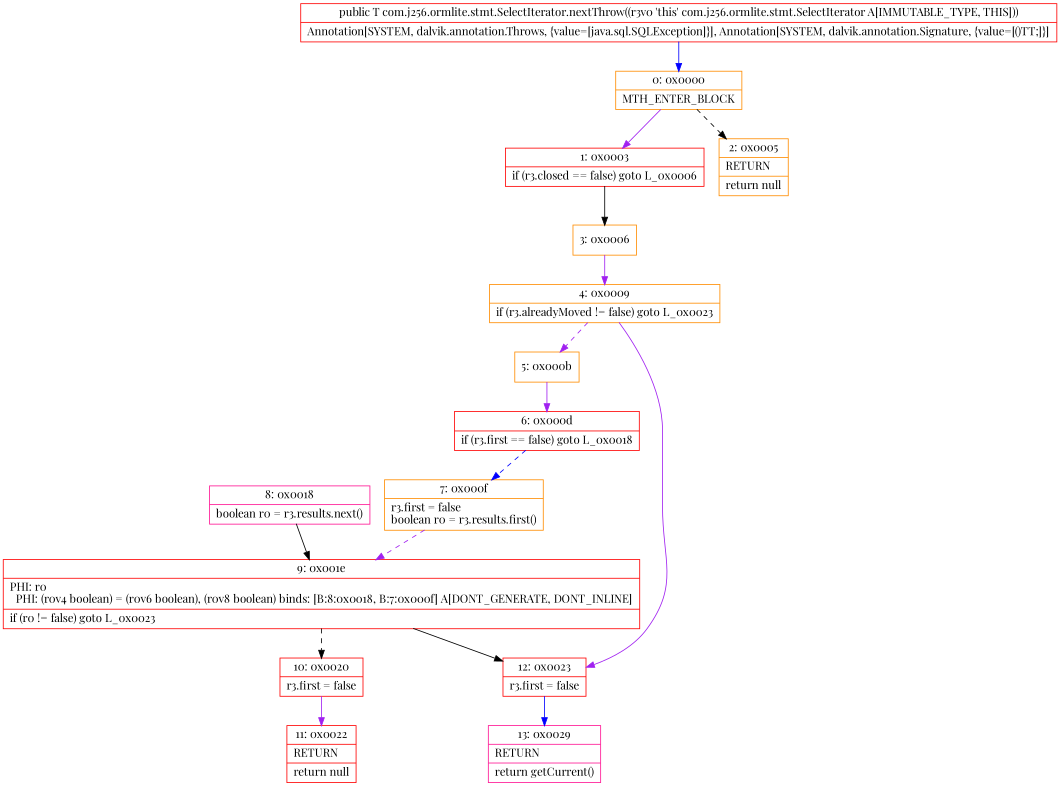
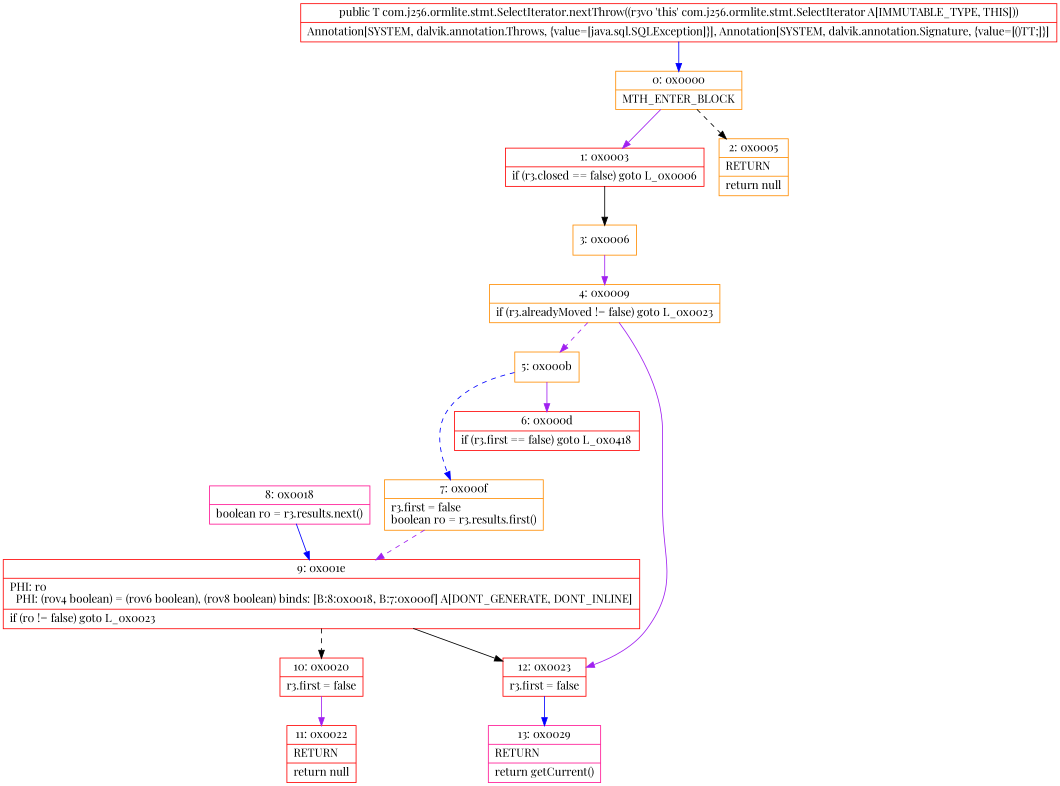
node "6: 0x000d": text "if (r3.first == false) goto L_0x0018" -> "if (r3.first == false) goto L_0x0418"
edge "6: 0x000d" -> "7: 0x000f": now "5: 0x000b" -> "7: 0x000f"
edge "8: 0x0018" -> "9: 0x001e": color black -> blue
